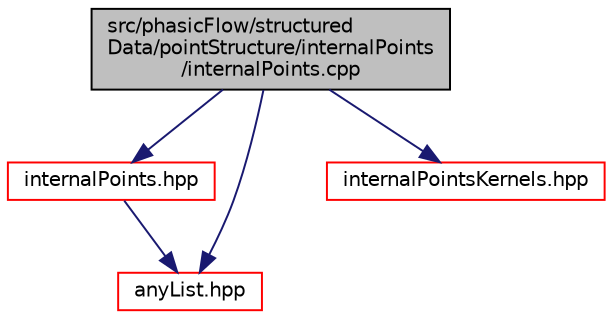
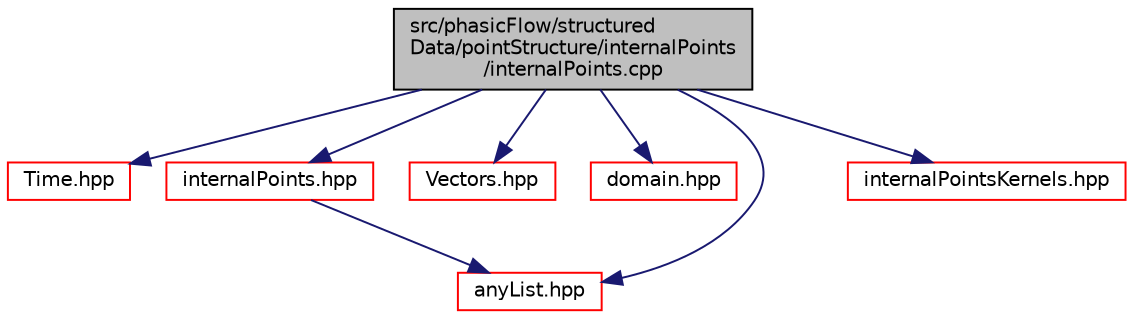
node "Time.hpp": added
node "Vectors.hpp": added
node "domain.hpp": added
